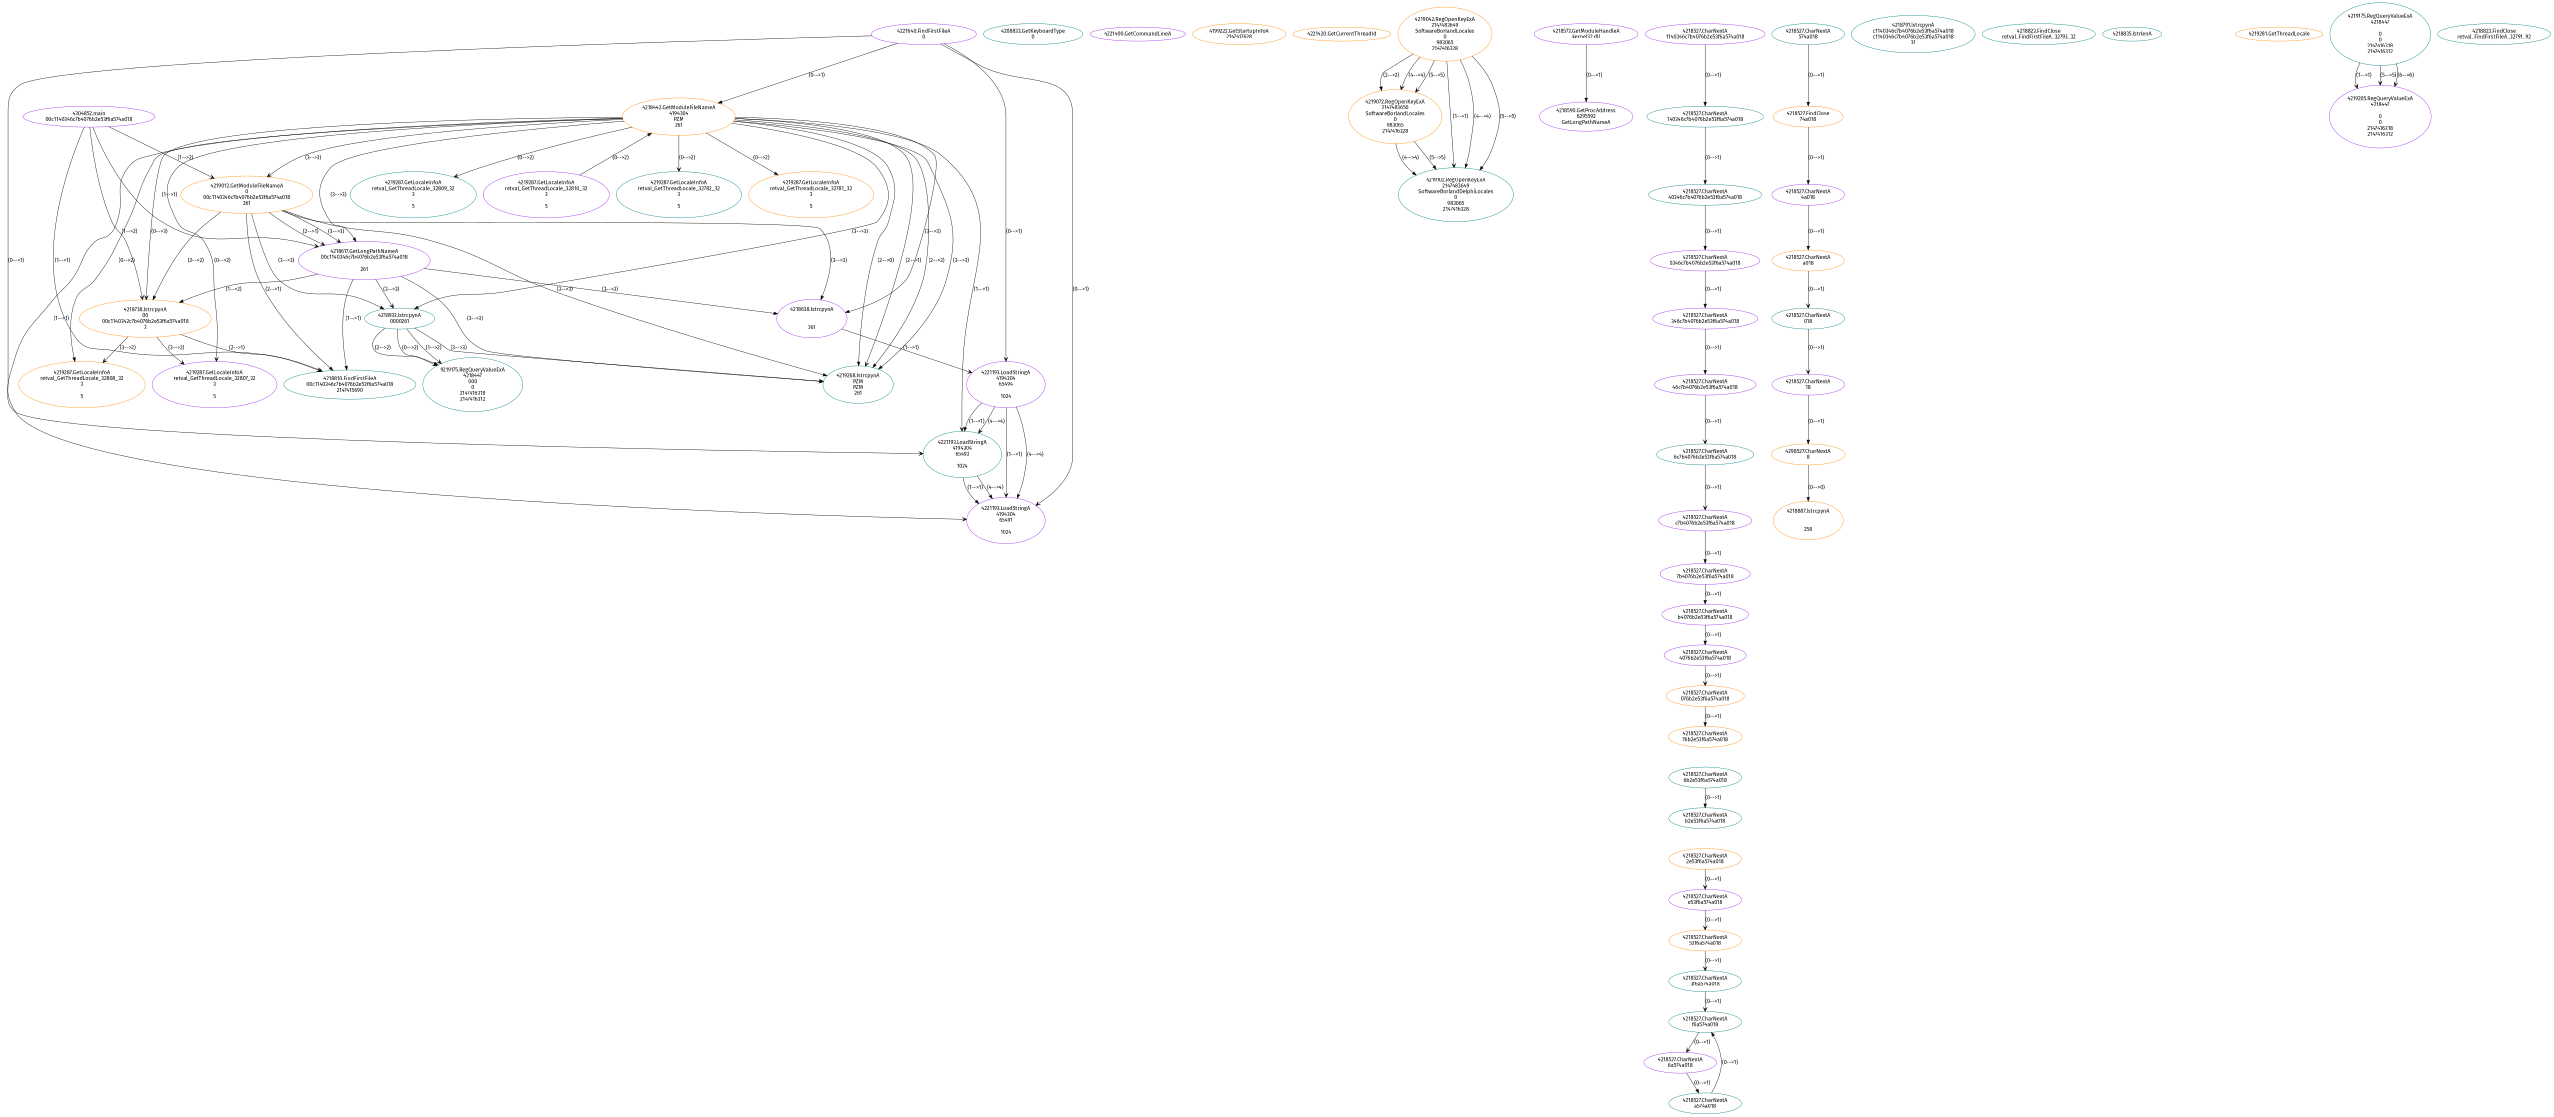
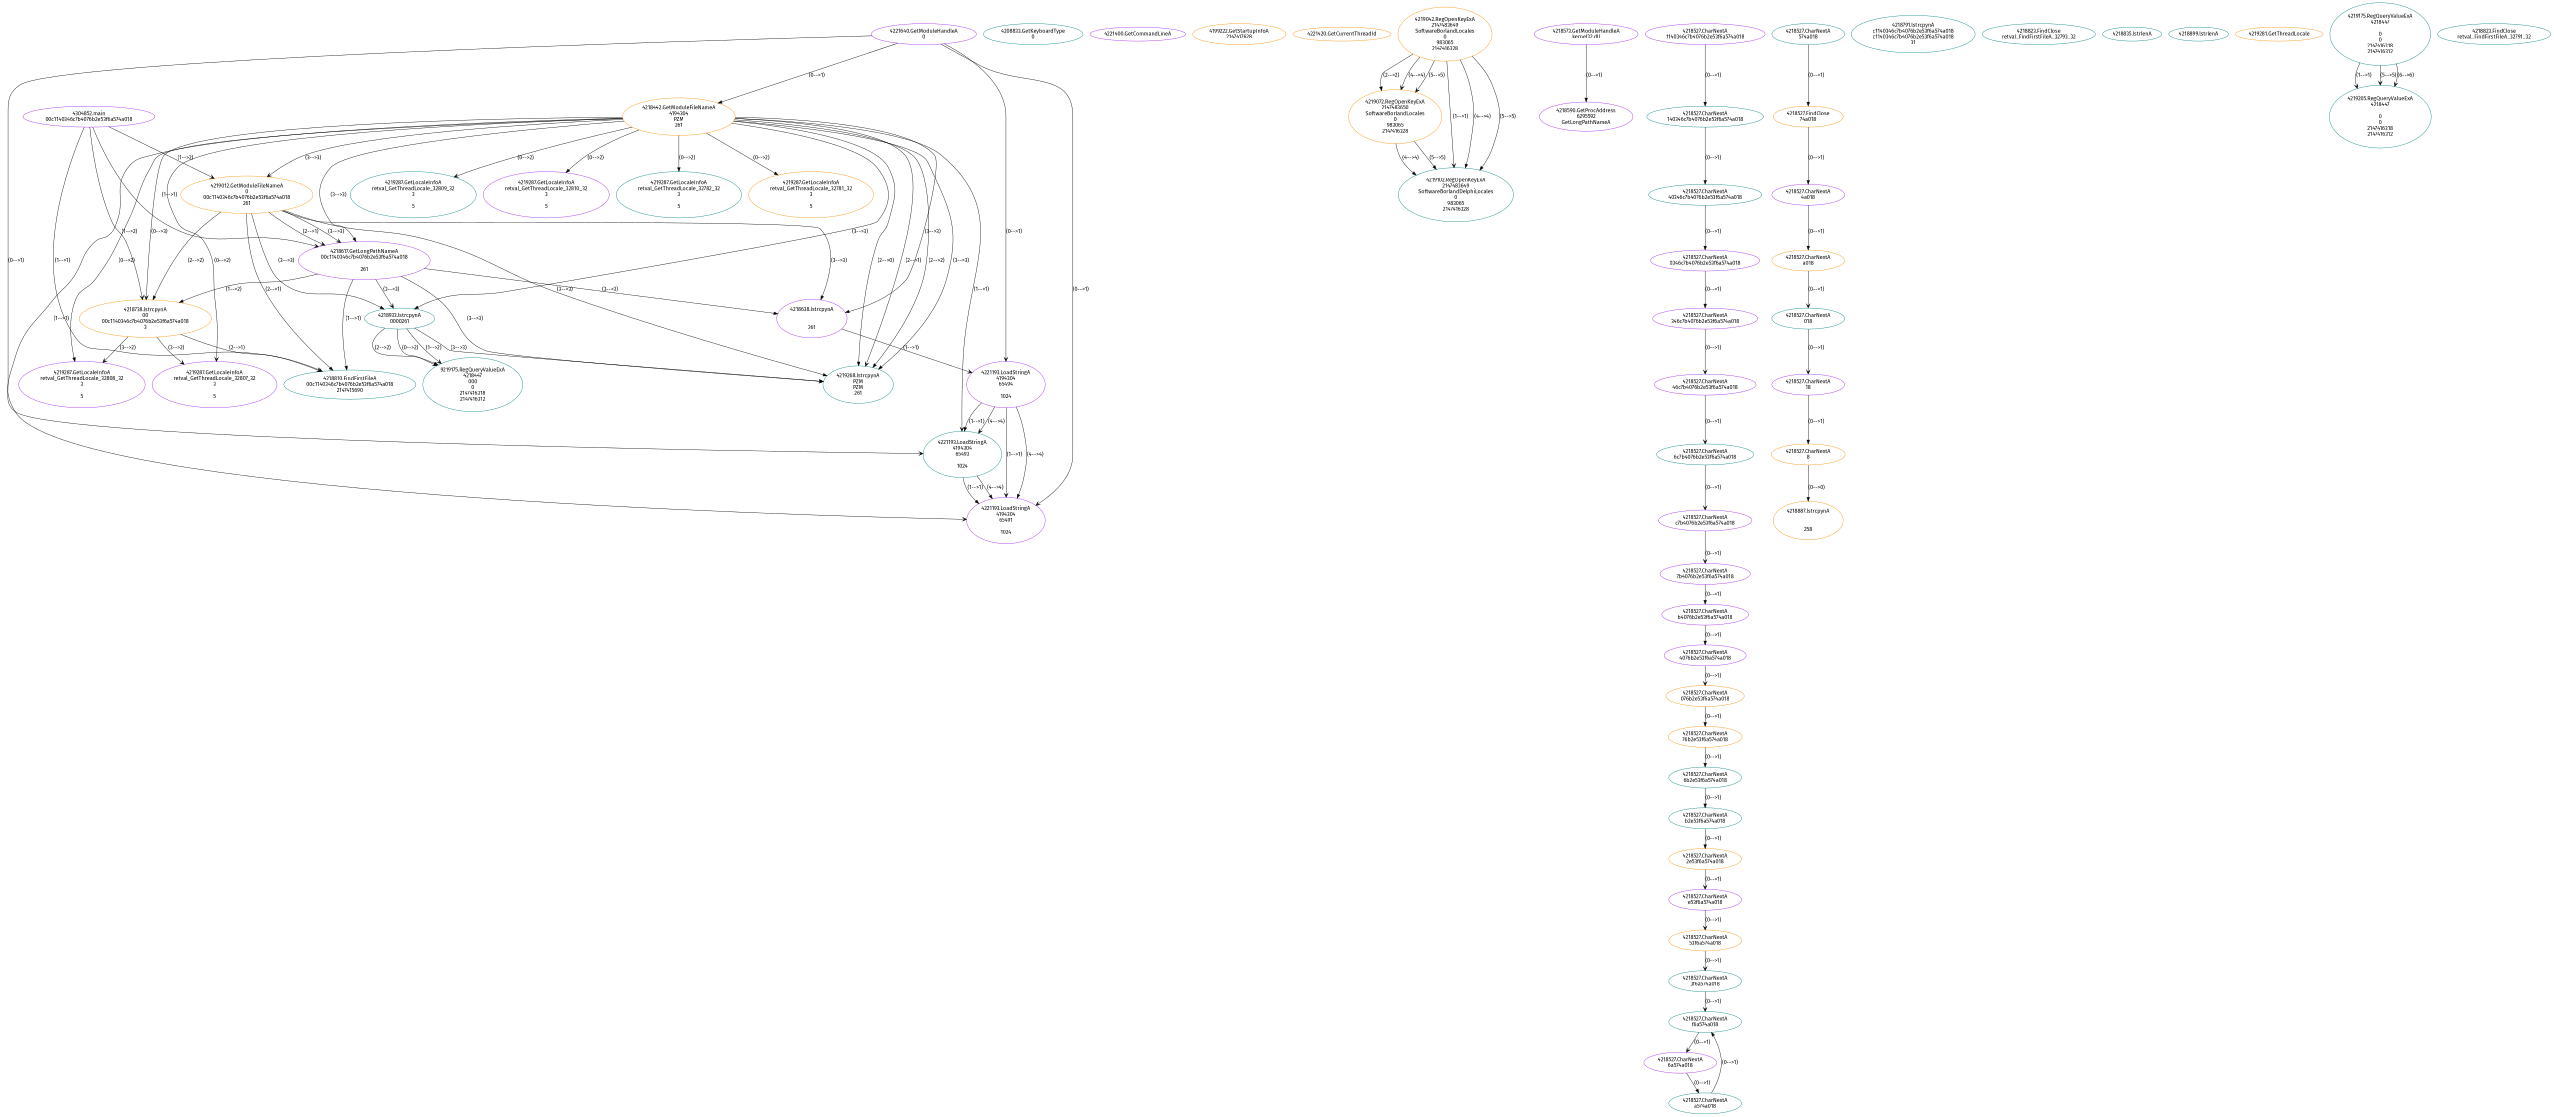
node "4221640.FindFirstFileA 0": label "4221640.FindFirstFileA 0" -> "4221640.GetModuleHandleA 0"
node "4218899.lstrlenA": added
node "4218823.FindClose retval_FindFirstFileA_32791_92": label "4218823.FindClose retval_FindFirstFileA_32791_92" -> "4218823.FindClose retval_FindFirstFileA_32791_32"
node "4219205.RegQueryValueExA 4218447 0 0 2147416318 2147416312": color purple -> teal
edge "4218442.GetModuleFileNameA 4194304 PZM 261" -> "4219287.GetLocaleInfoA retval_GetThreadLocale_32782_32 3 5": arrowhead vee -> normal
edge "4219287.GetLocaleInfoA retval_GetThreadLocale_32810_32 3 5" -> "4218442.GetModuleFileNameA 4194304 PZM 261": reversed
node "4218738.lstrcpynA 00 00c1140342c7b4076b2e53f6a574a018 3": label "4218738.lstrcpynA 00 00c1140342c7b4076b2e53f6a574a018 3" -> "4218738.lstrcpynA 00 00c1140346c7b4076b2e53f6a574a018 3"
edge "4218527.CharNextA 346c7b4076b2e53f6a574a018" -> "4218527.CharNextA 46c7b4076b2e53f6a574a018": arrowhead normal -> vee
node "4219287.GetLocaleInfoA retval_GetThreadLocale_32808_32 3 5": color darkorange -> purple
node "4298527.CharNextA 8": label "4298527.CharNextA 8" -> "4218527.CharNextA 8"
edge "4218527.CharNextA c7b4076b2e53f6a574a018" -> "4218527.CharNextA 7b4076b2e53f6a574a018": arrowhead normal -> vee
edge "4218527.CharNextA 76b2e53f6a574a018" -> "4218527.CharNextA 6b2e53f6a574a018": added, label "(0-->1)"
edge "4218527.CharNextA b2e53f6a574a018" -> "4218527.CharNextA 2e53f6a574a018": added, label "(0-->1)"
